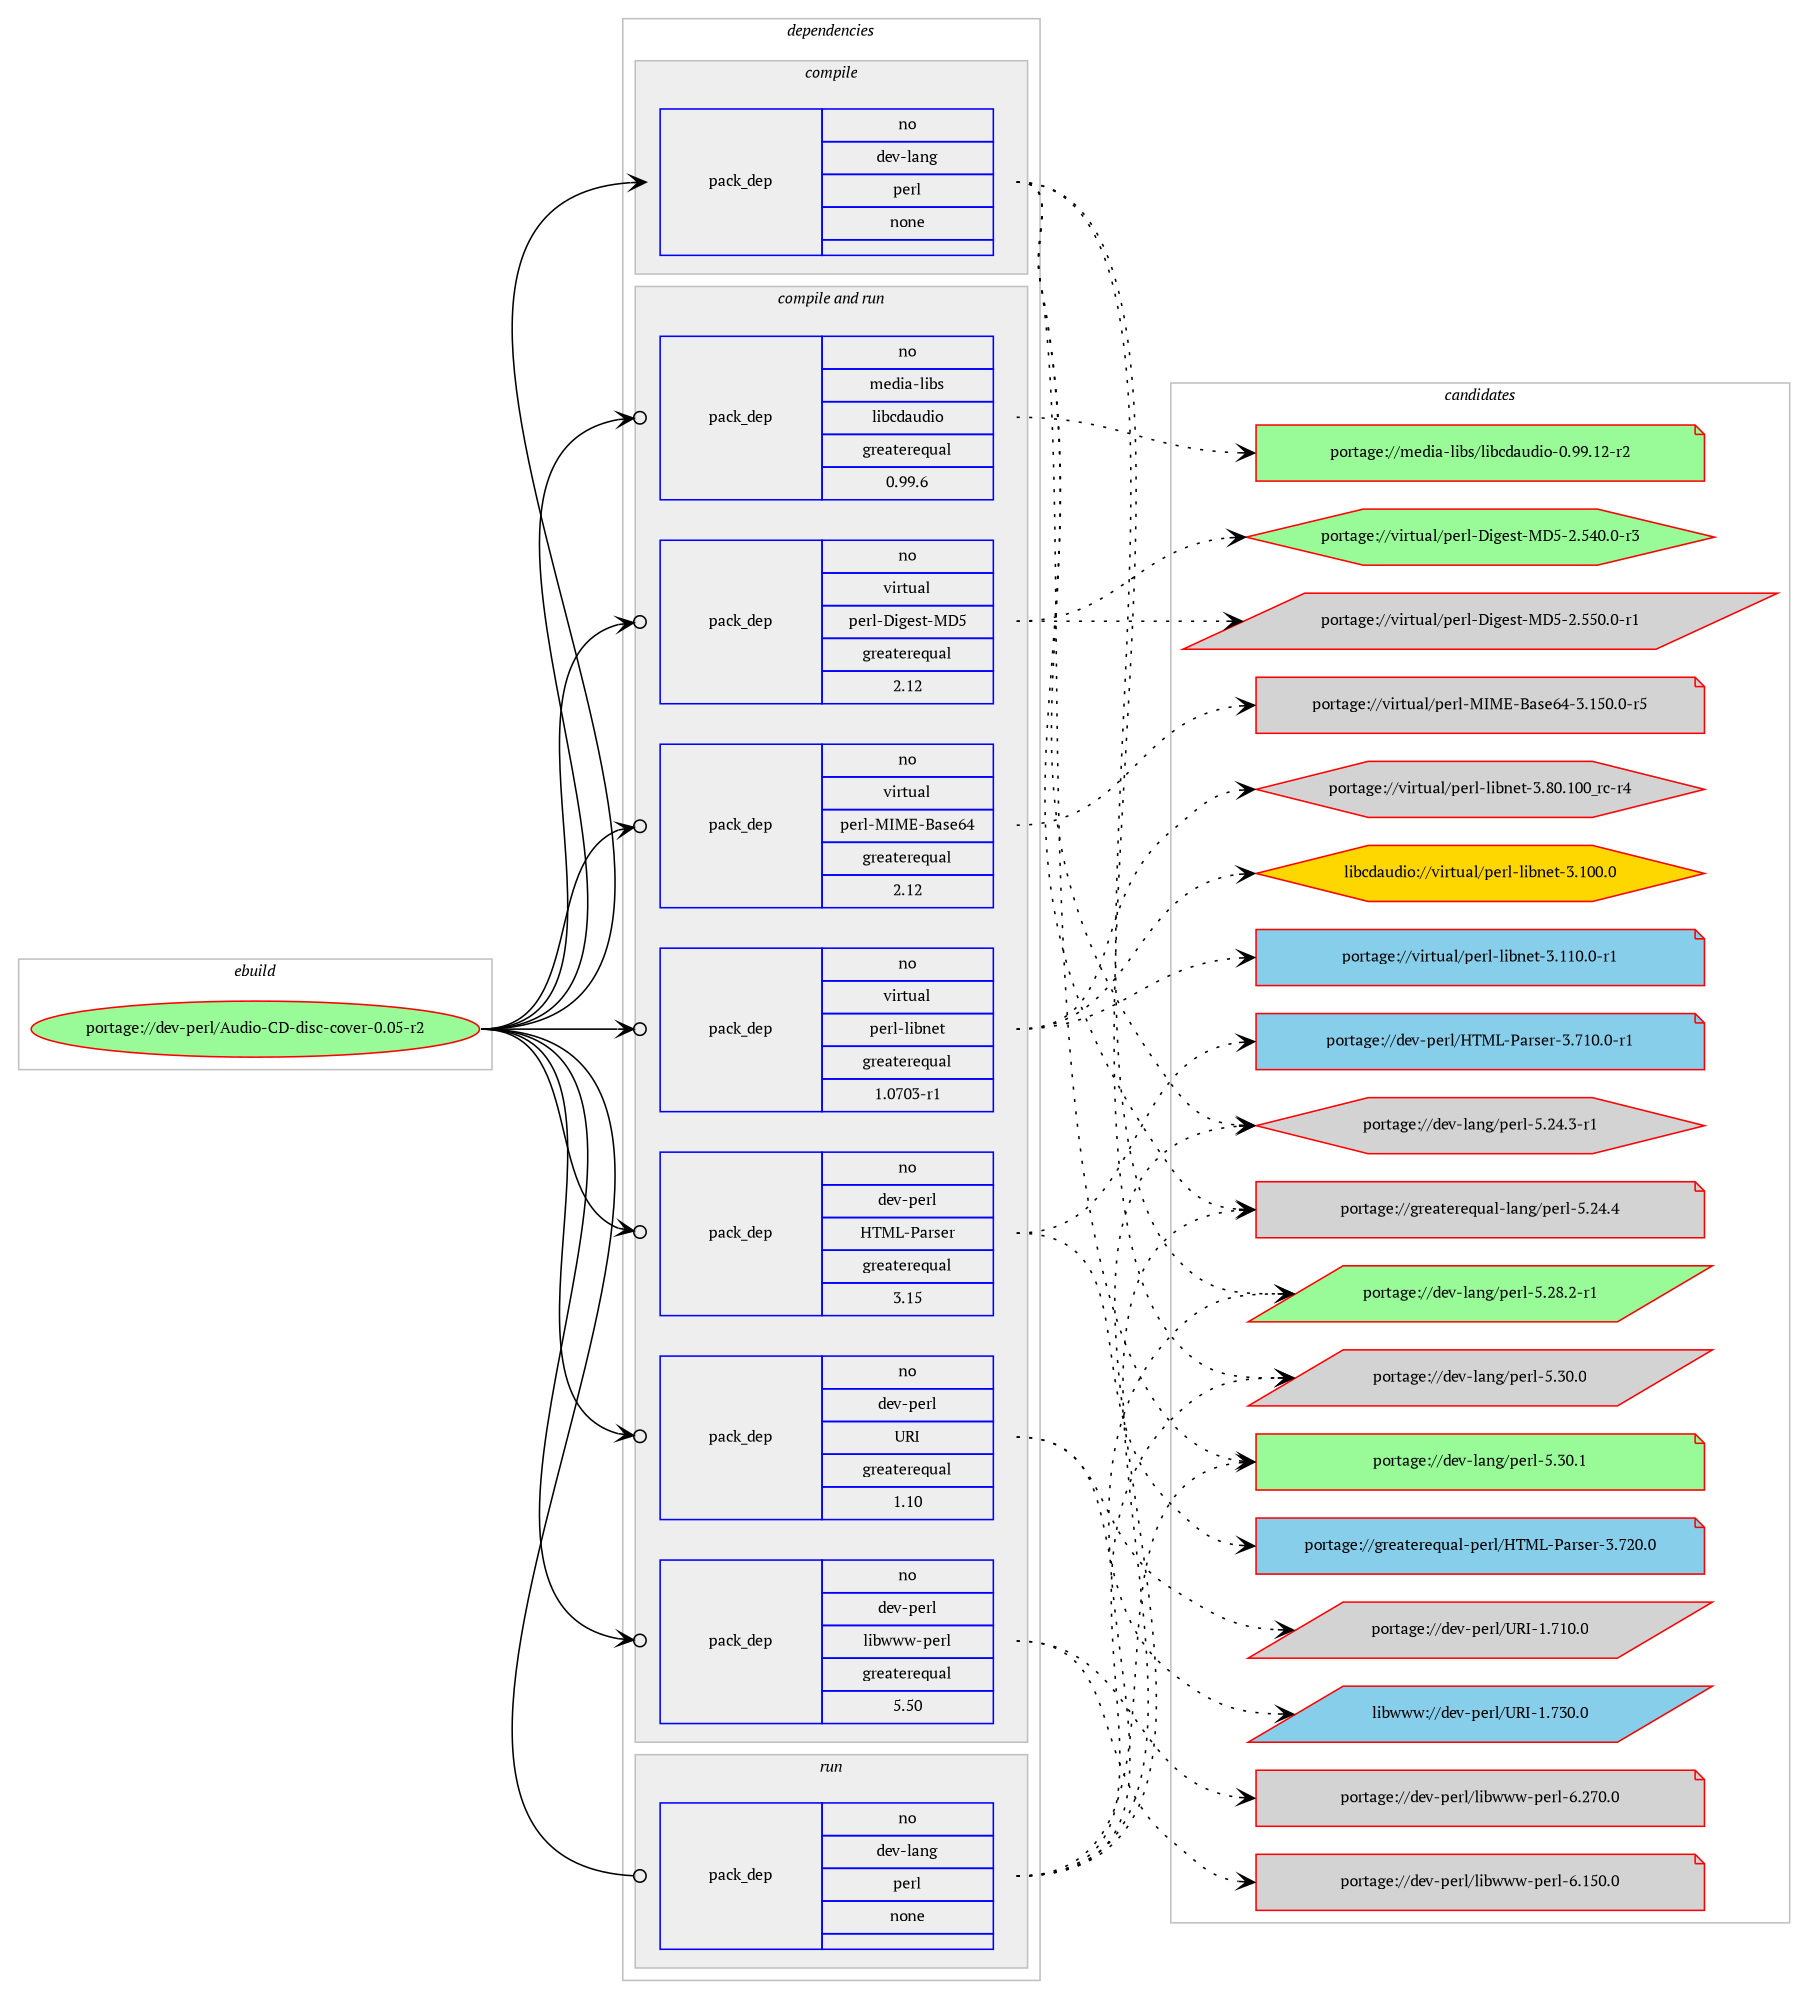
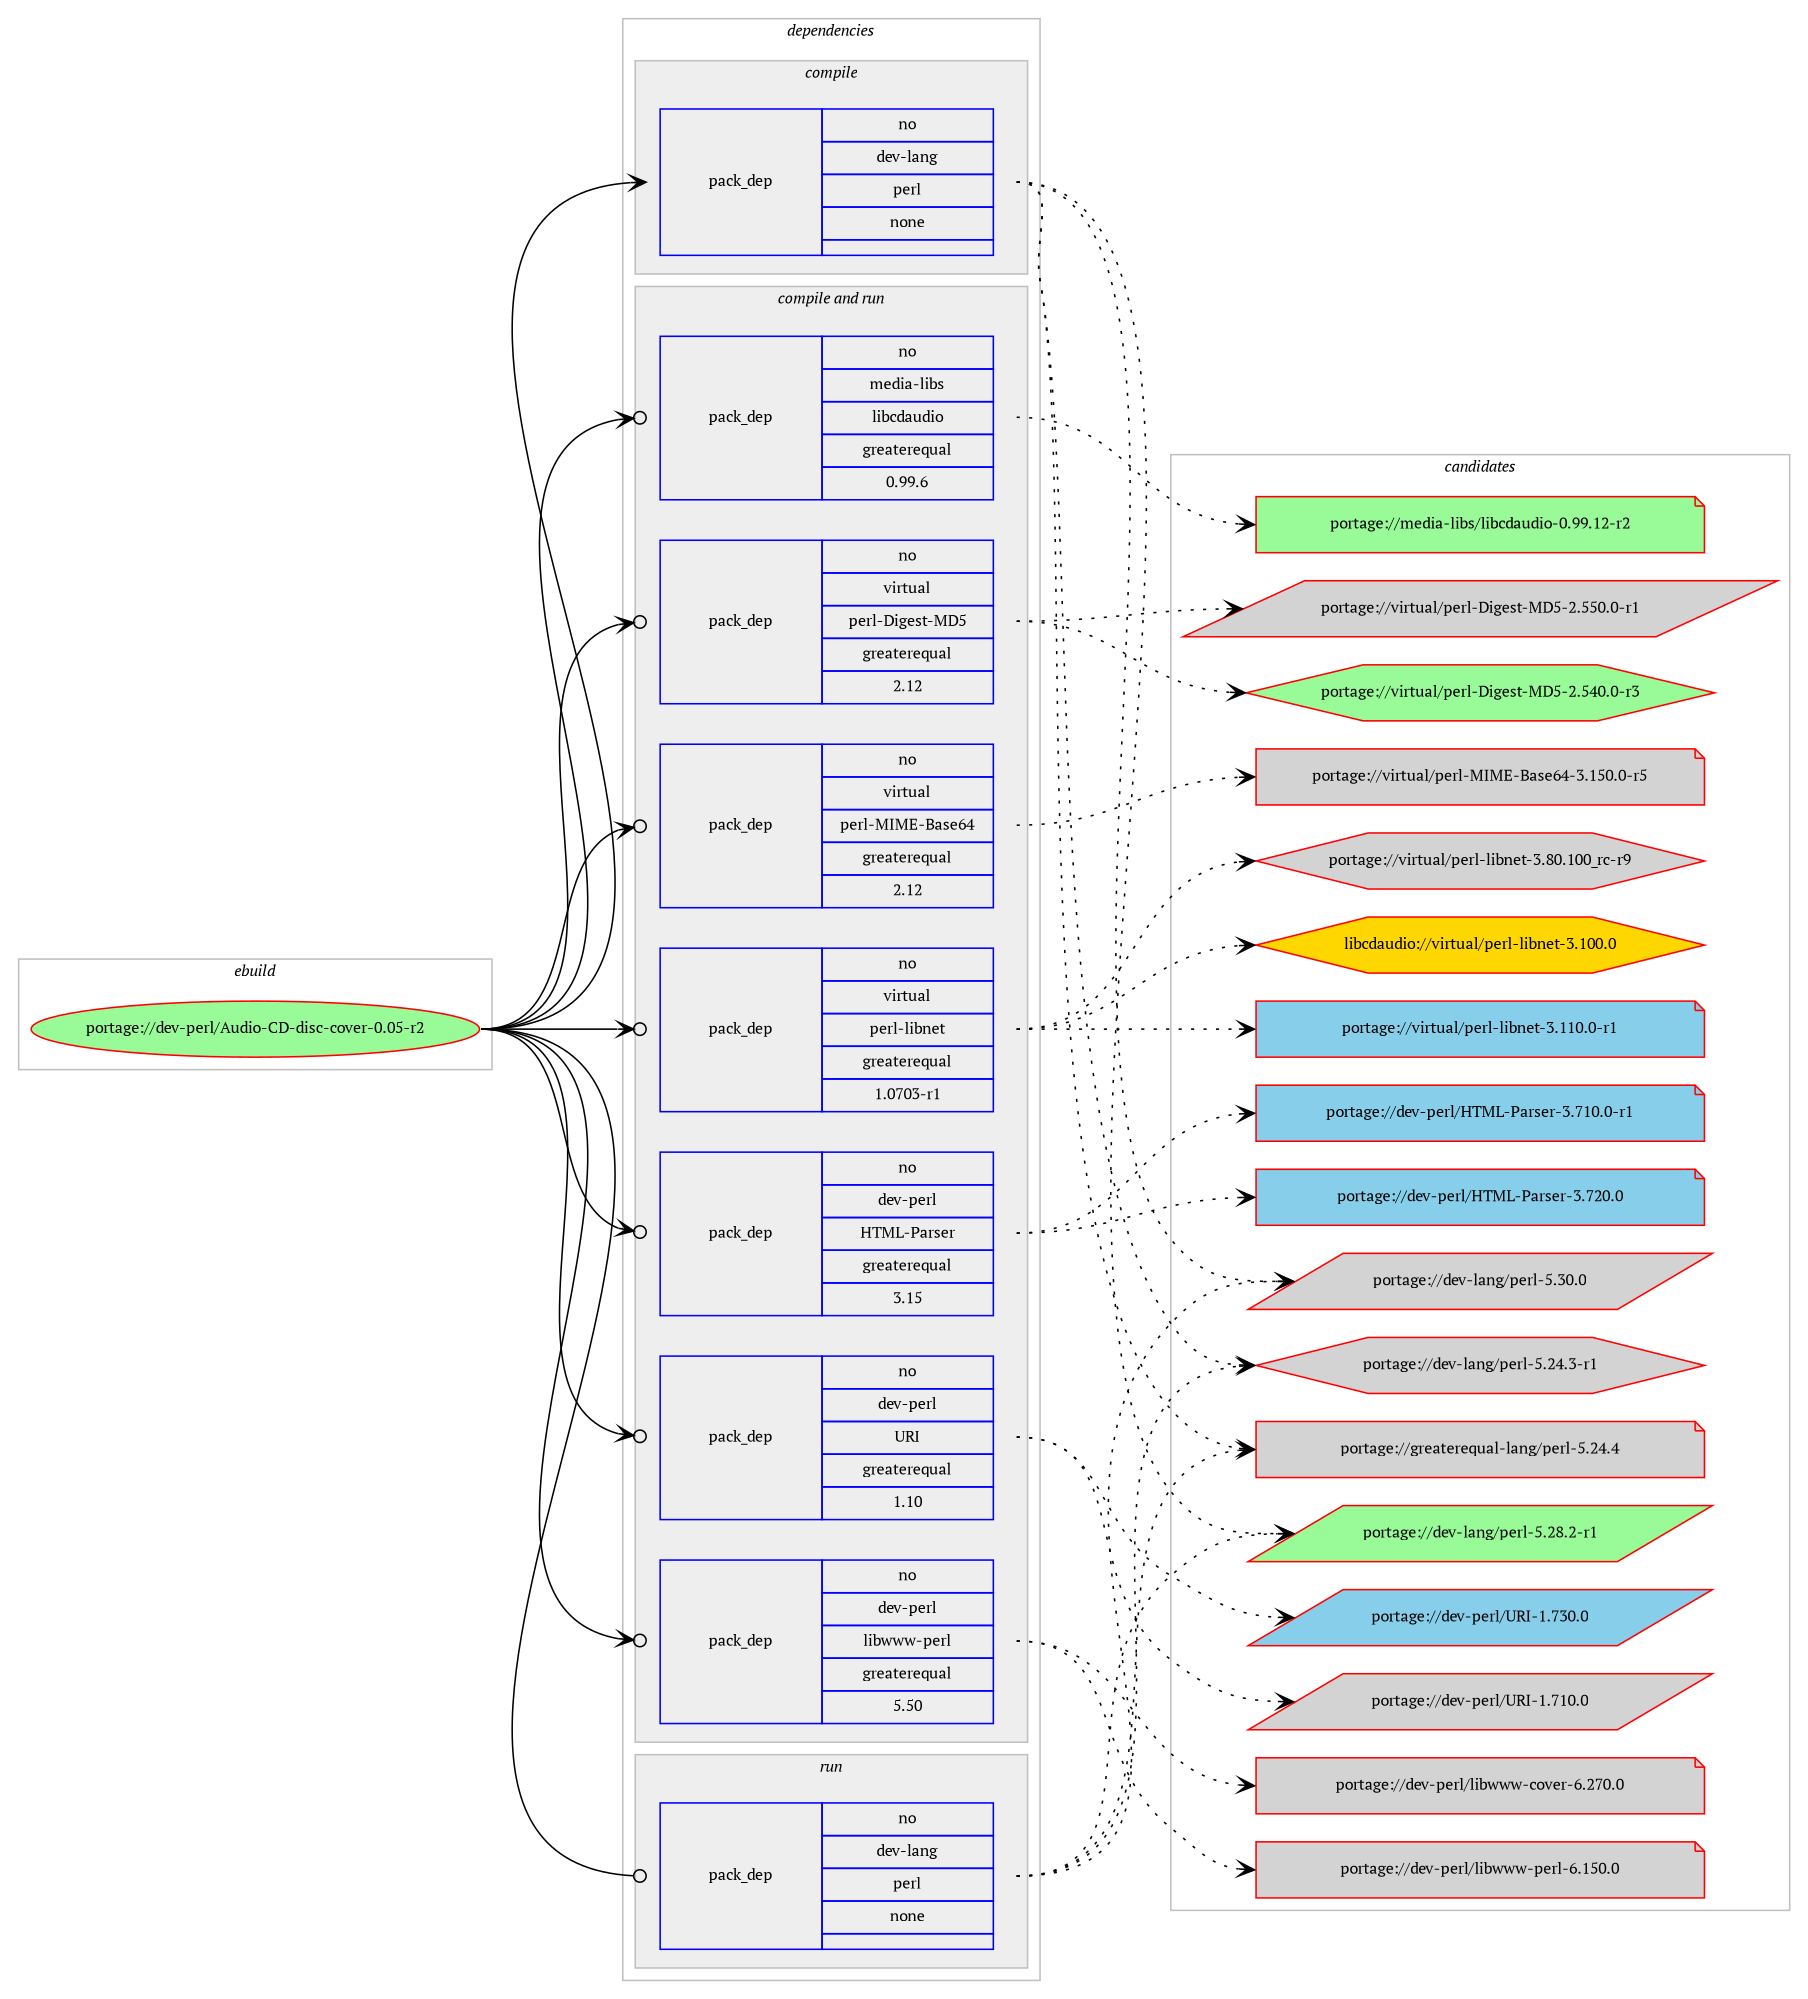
node "portage://virtual/perl-libnet-3.80.100_rc-r4": label "portage://virtual/perl-libnet-3.80.100_rc-r4" -> "portage://virtual/perl-libnet-3.80.100_rc-r9"
node "portage://dev-lang/perl-5.30.1": removed
node "portage://greaterequal-perl/HTML-Parser-3.720.0": label "portage://greaterequal-perl/HTML-Parser-3.720.0" -> "portage://dev-perl/HTML-Parser-3.720.0"
node "libwww://dev-perl/URI-1.730.0": label "libwww://dev-perl/URI-1.730.0" -> "portage://dev-perl/URI-1.730.0"
node "portage://dev-perl/libwww-perl-6.270.0": label "portage://dev-perl/libwww-perl-6.270.0" -> "portage://dev-perl/libwww-cover-6.270.0"
